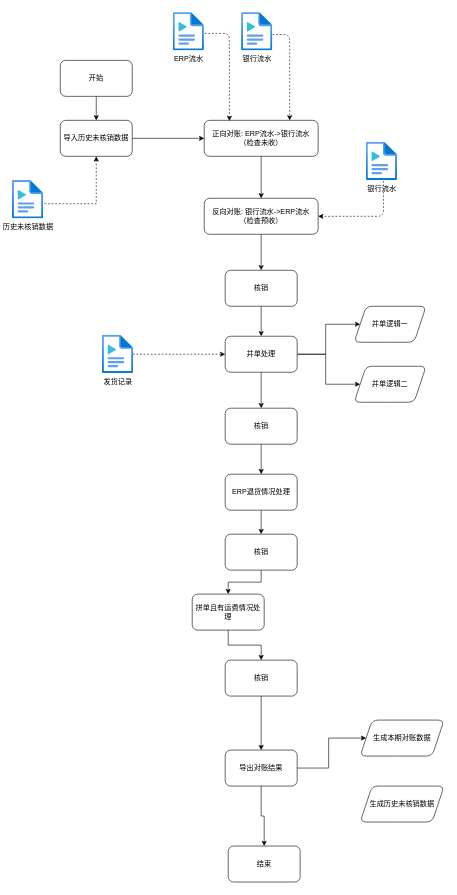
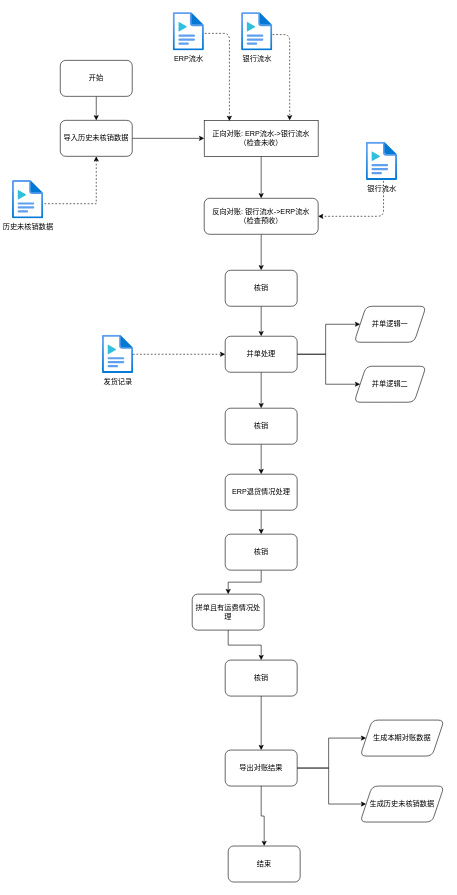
node "正向对账: ERP流水->银行流水 （检查未收）": shape rounded rectangle -> rectangle
edge "导出对账结果" -> "生成历史未核销数据": added
